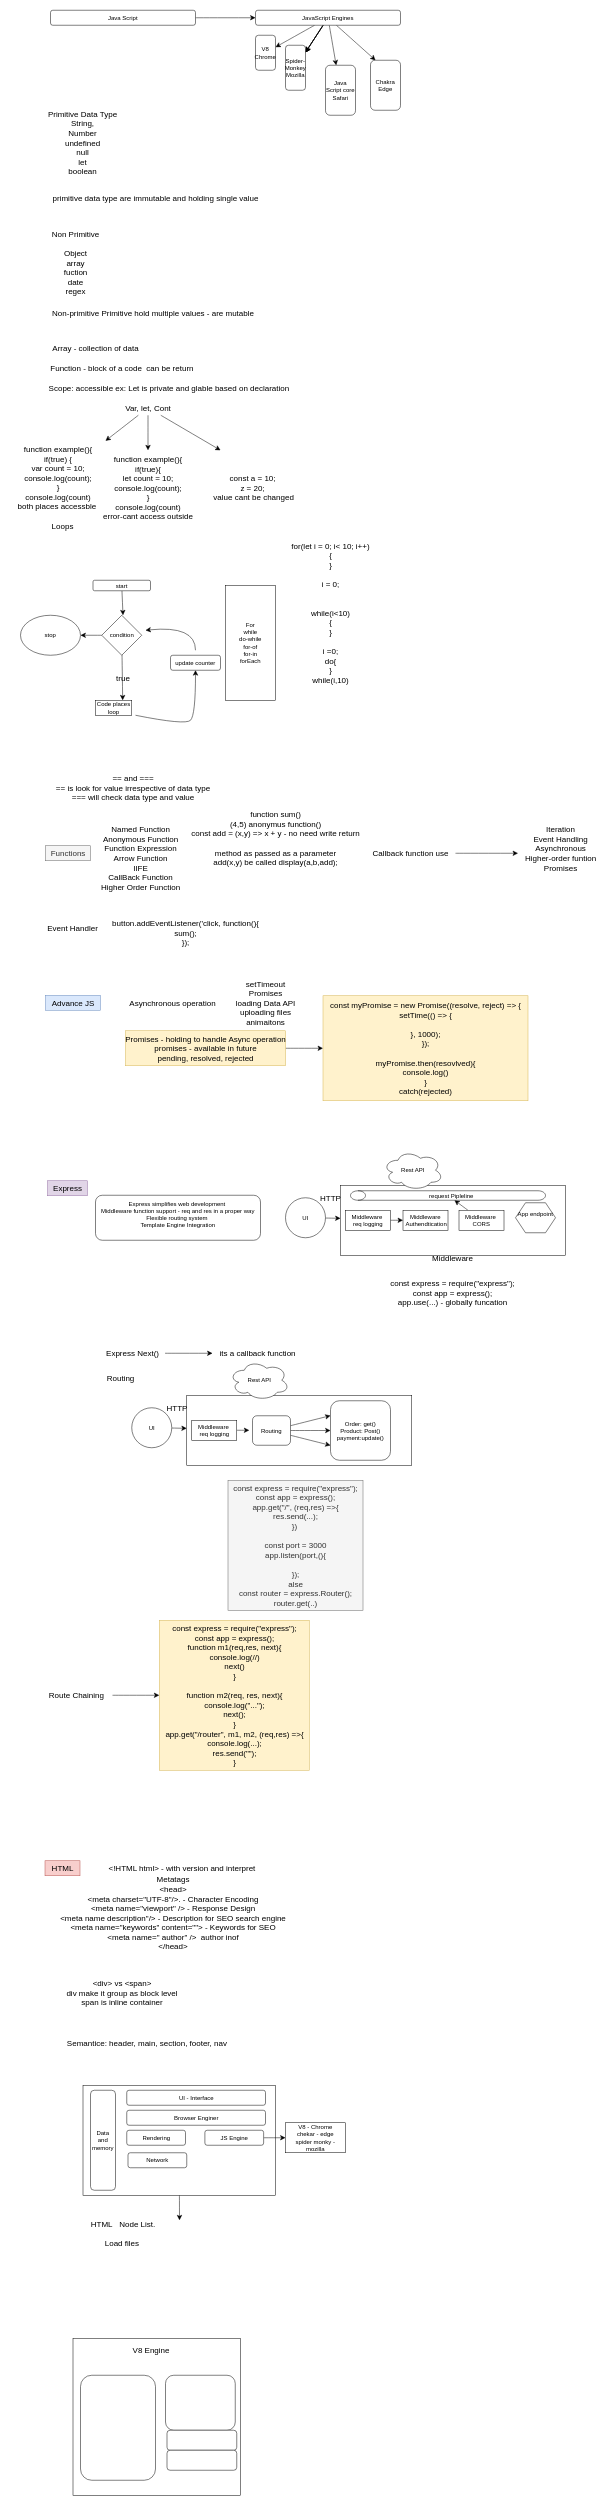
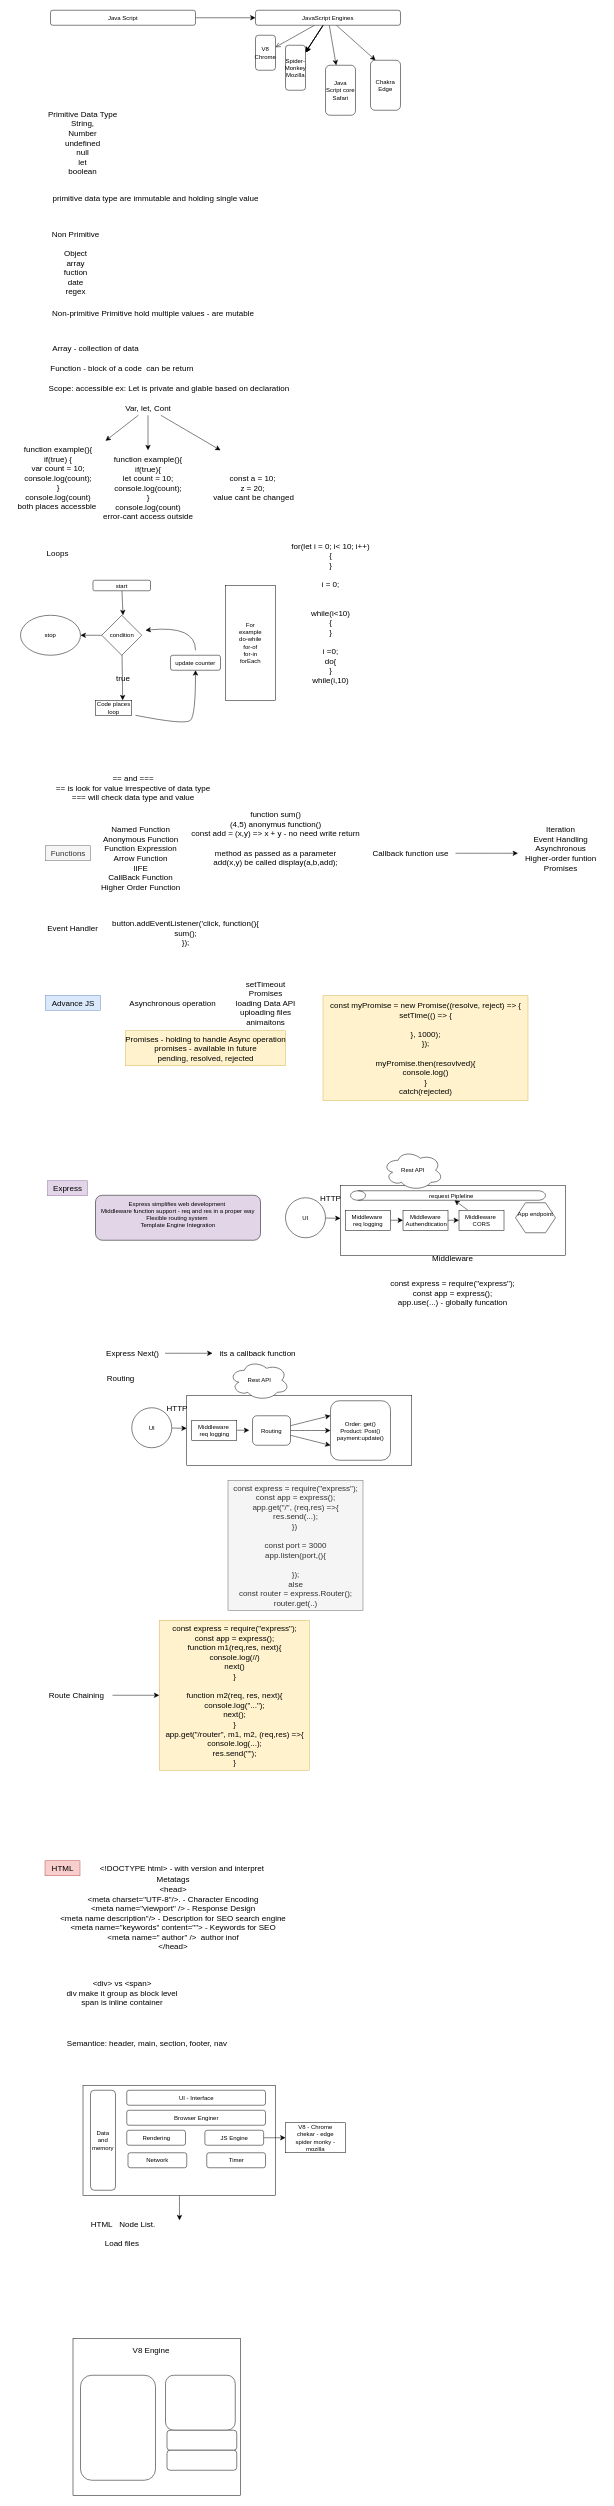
edge "JavaScript Engines" -> "V8 Chrome": arrowhead classic -> open
node "Loops": moved (62, 526) -> (57, 553)
node "For while do-while for-of for-in forEach": label "For while do-while for-of for-in forEach" -> "For example do-while for-of for-in forEach"
edge "Promises - holding to handle Async operation promises - available in future pending, resolved, rejected" -> "const myPromise = new Promise((resolve, reject) => { setTime(() => { }, 1000); }); myPromise.then(resovlved){ console.log() } catch(rejected)": removed
node "Express simplifies web development Middleware function support - req and res in a proper way Flexible routing system Template Engine Integration": fillcolor #ffffff -> #e1d5e7
edge "Middleware Authendtication" -> "Middleware CORS": added
node "<!HTML html> - with version and interpret": label "<!HTML html> - with version and interpret" -> "<!DOCTYPE html> - with version and interpret"
node "Timer": added
